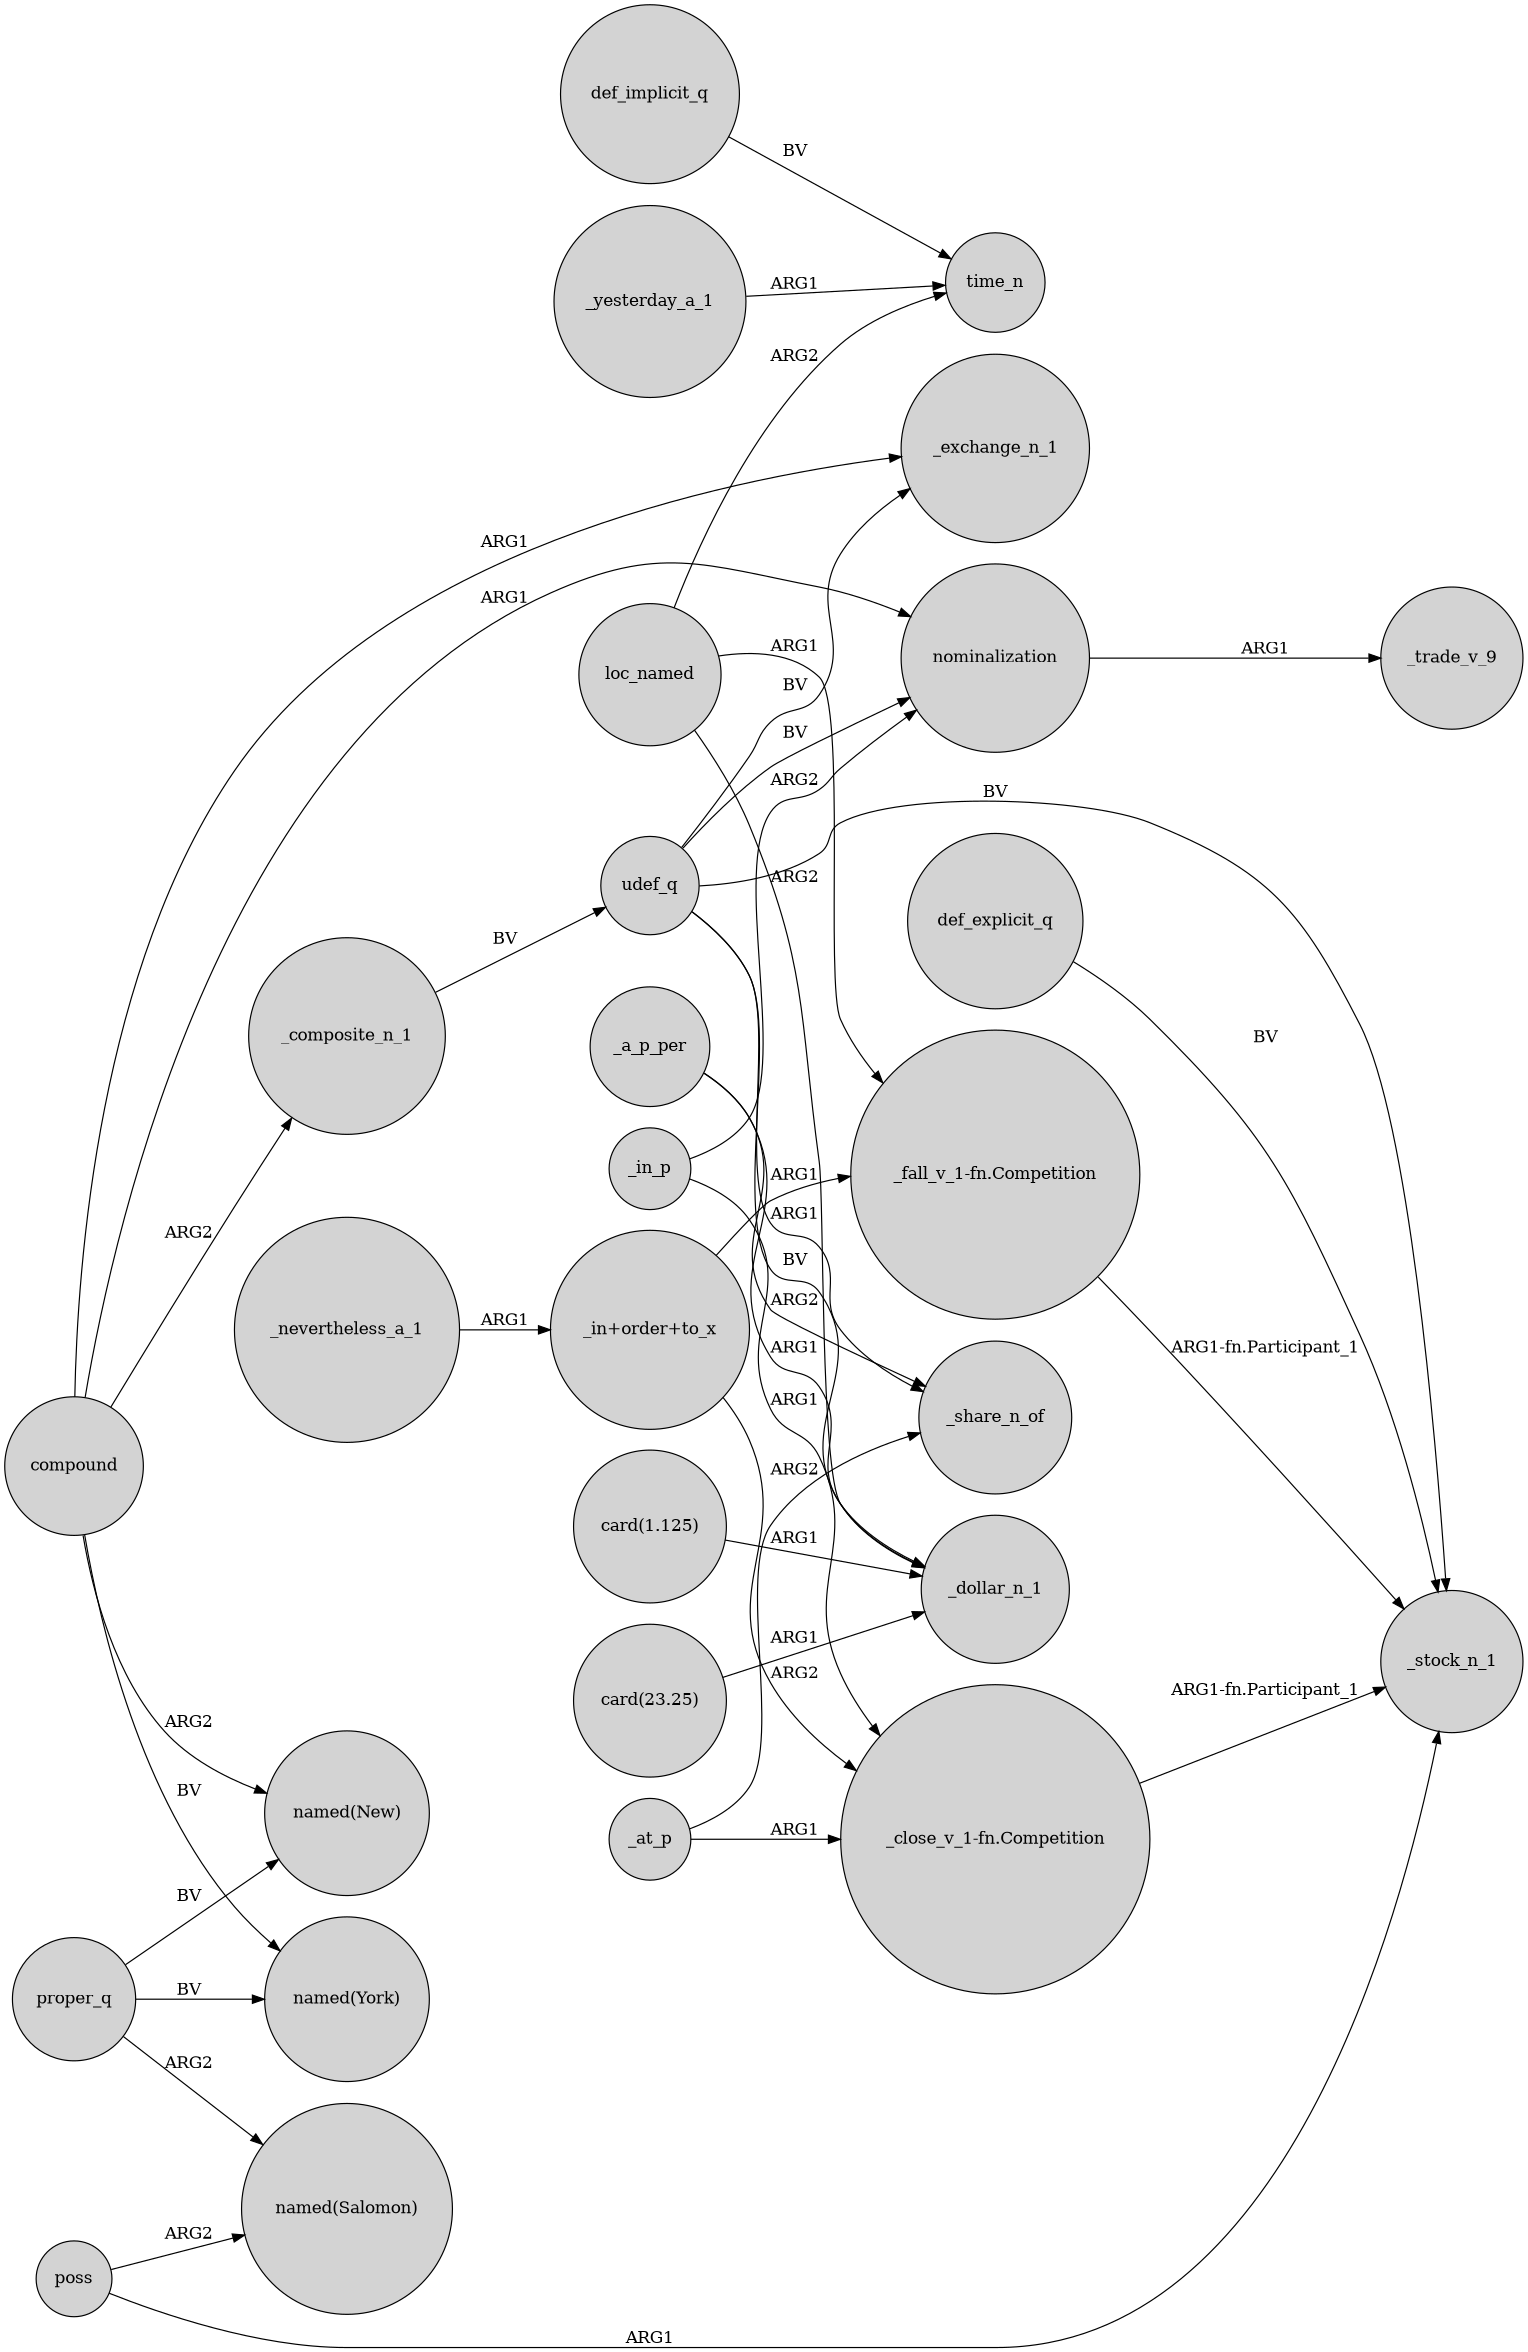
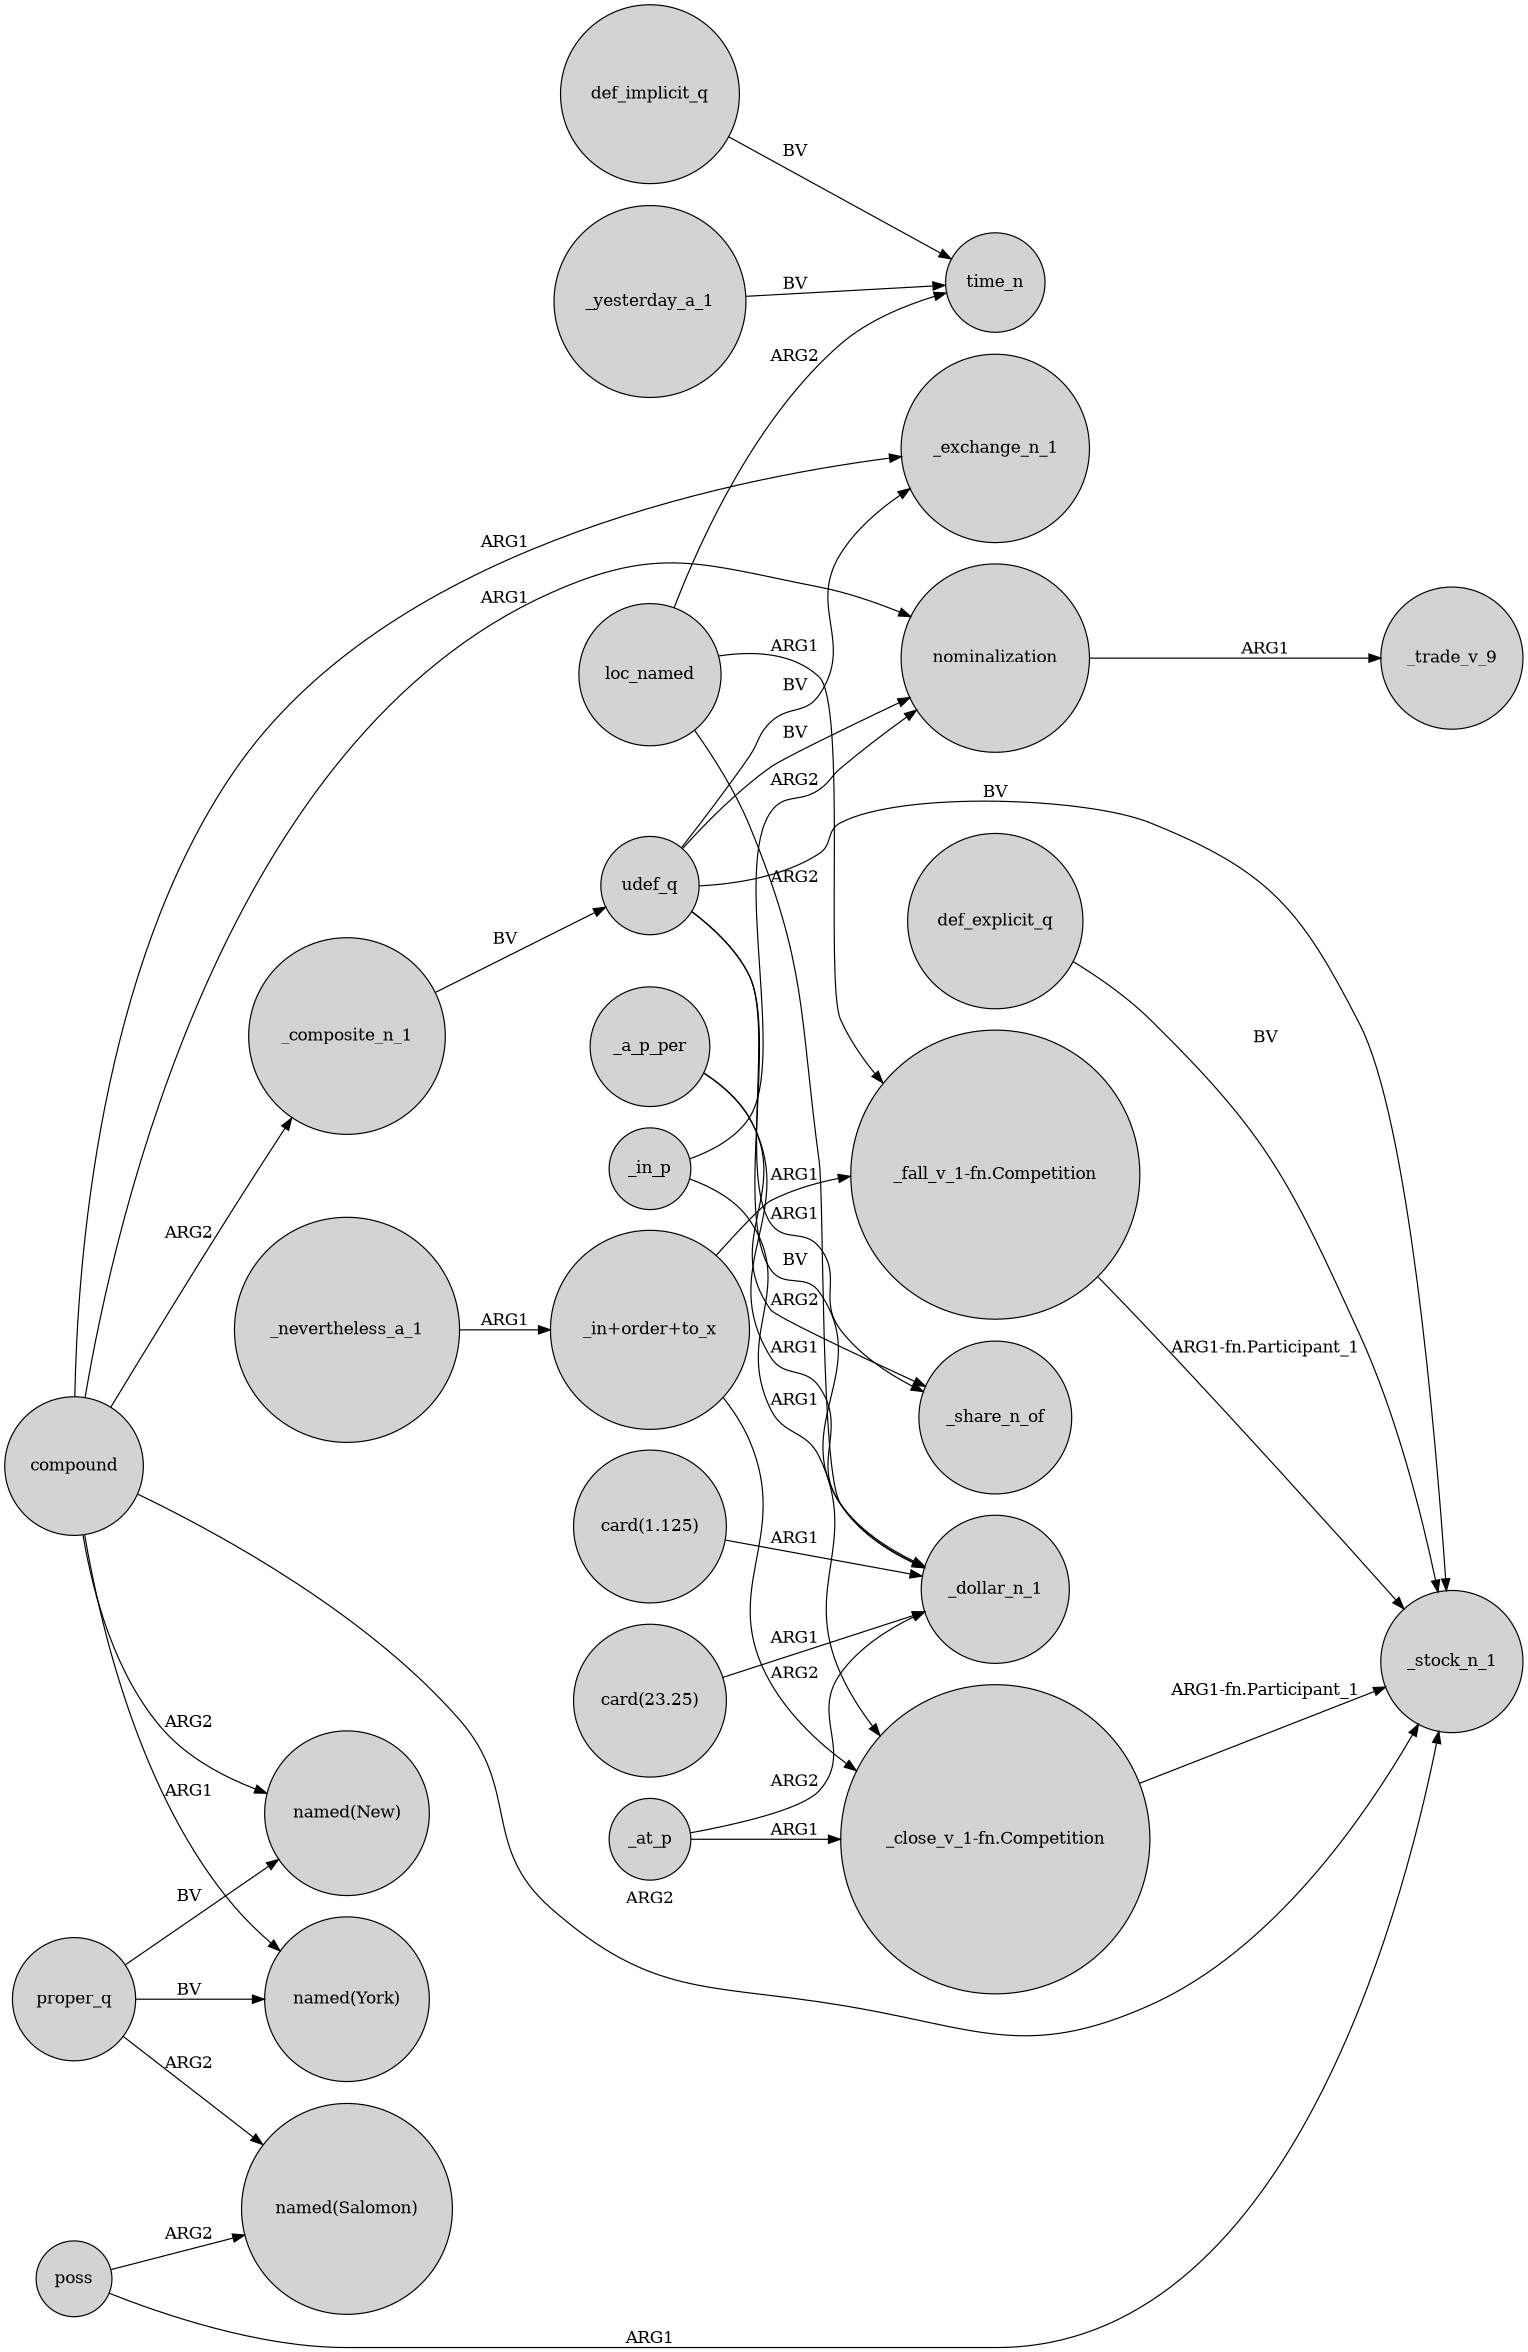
edge "_yesterday_a_1" -> "time_n": label "ARG1" -> "BV"
edge "_at_p" -> "_share_n_of": now "_at_p" -> "_dollar_n_1"
edge "compound" -> "named(York)": label "BV" -> "ARG1"
edge "compound" -> "_stock_n_1": added, label "ARG2"
